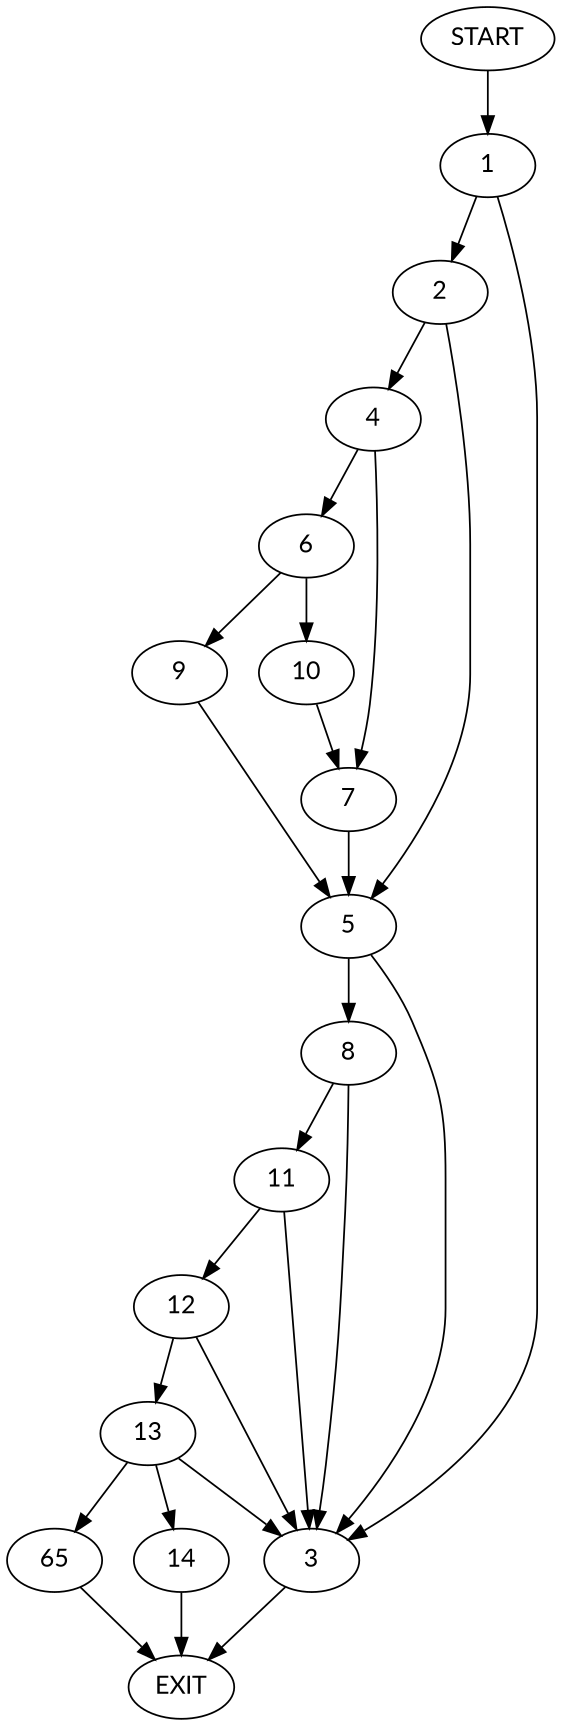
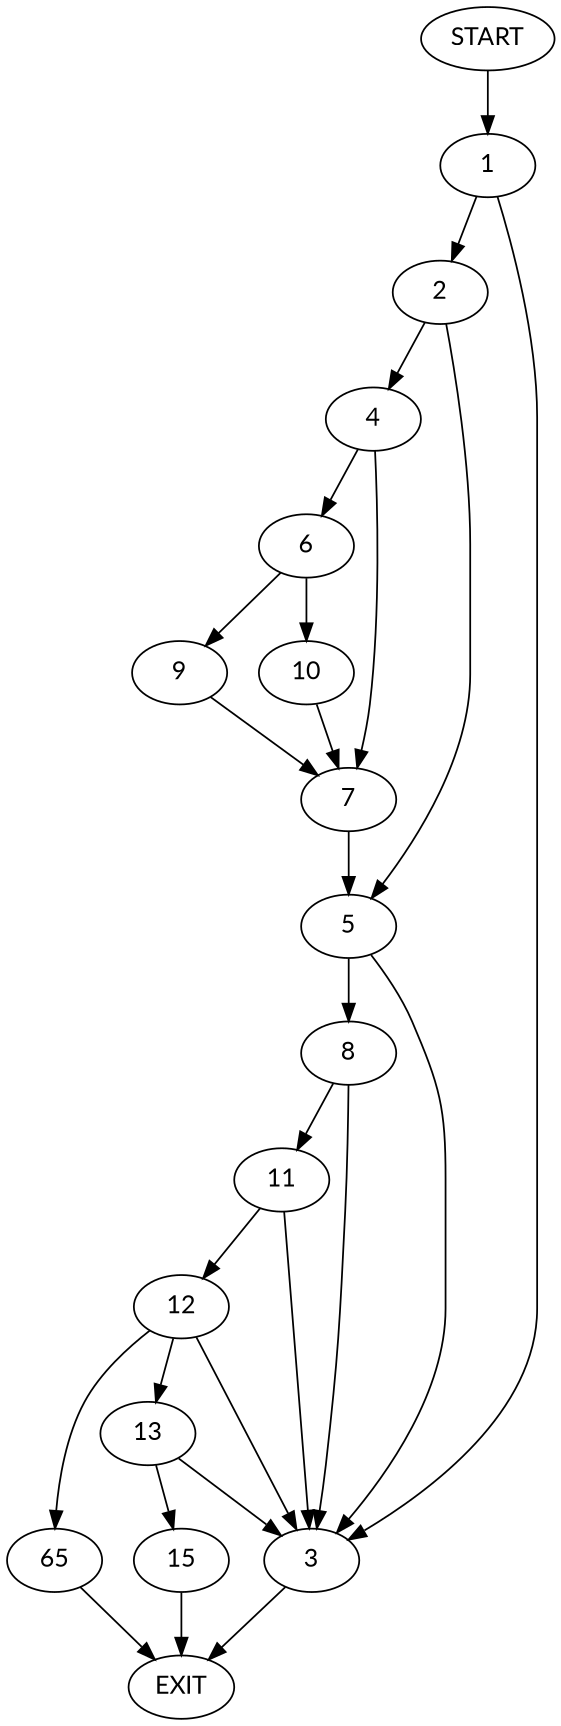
edge "9" -> "5": now "9" -> "7"
edge "13" -> "65": now "12" -> "65"
node "14": label "14" -> "15"
